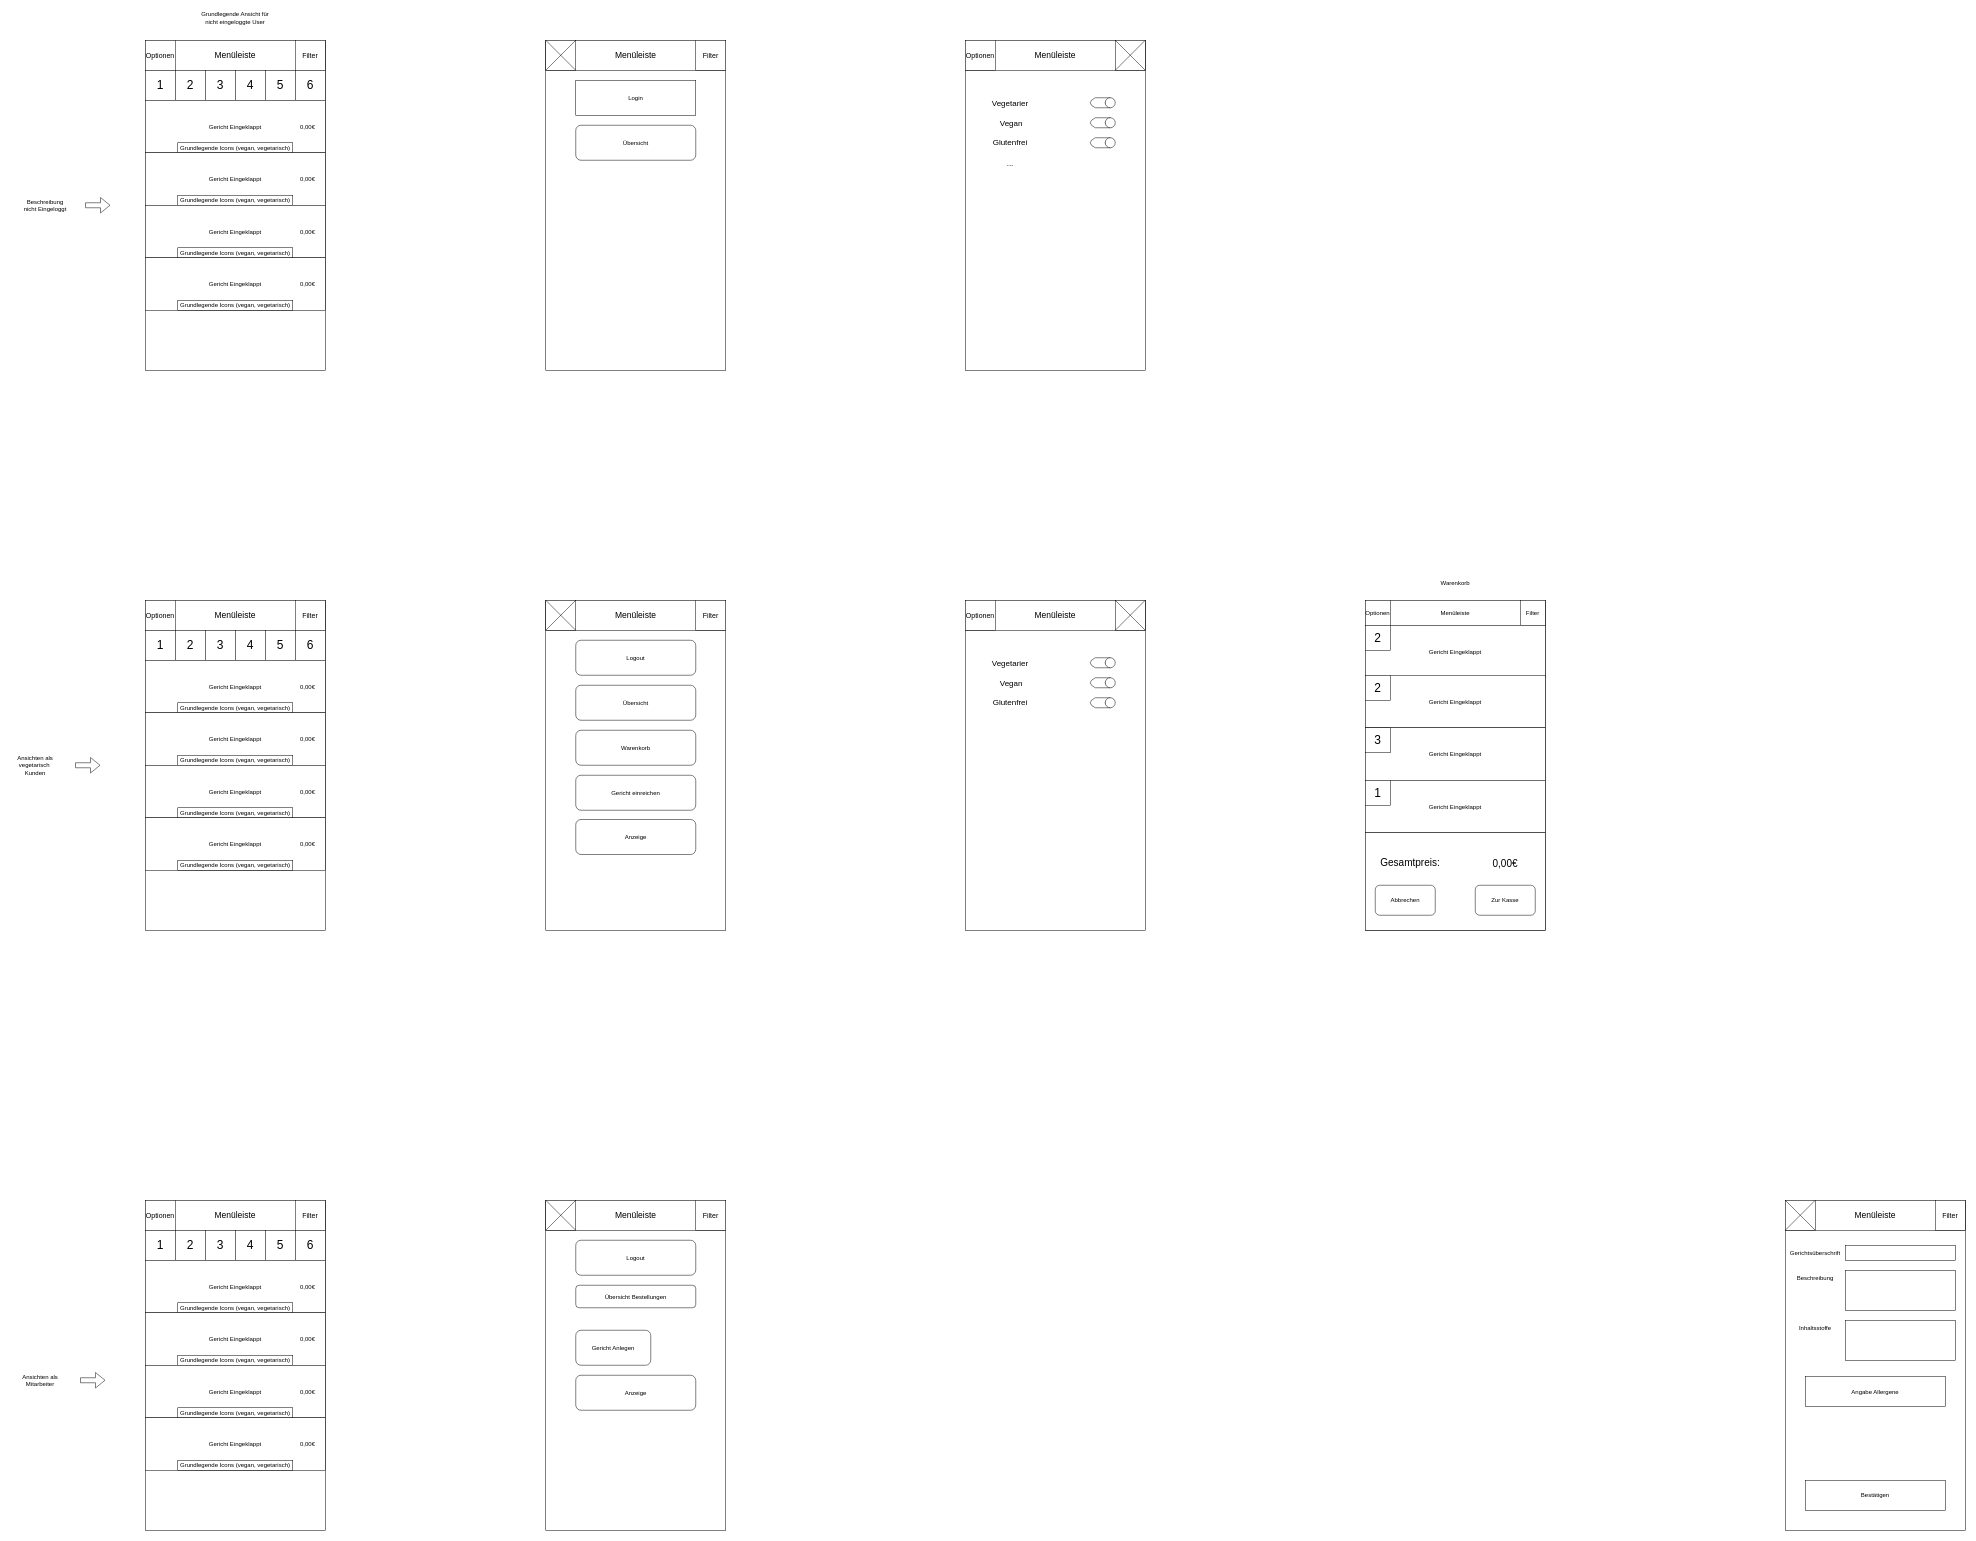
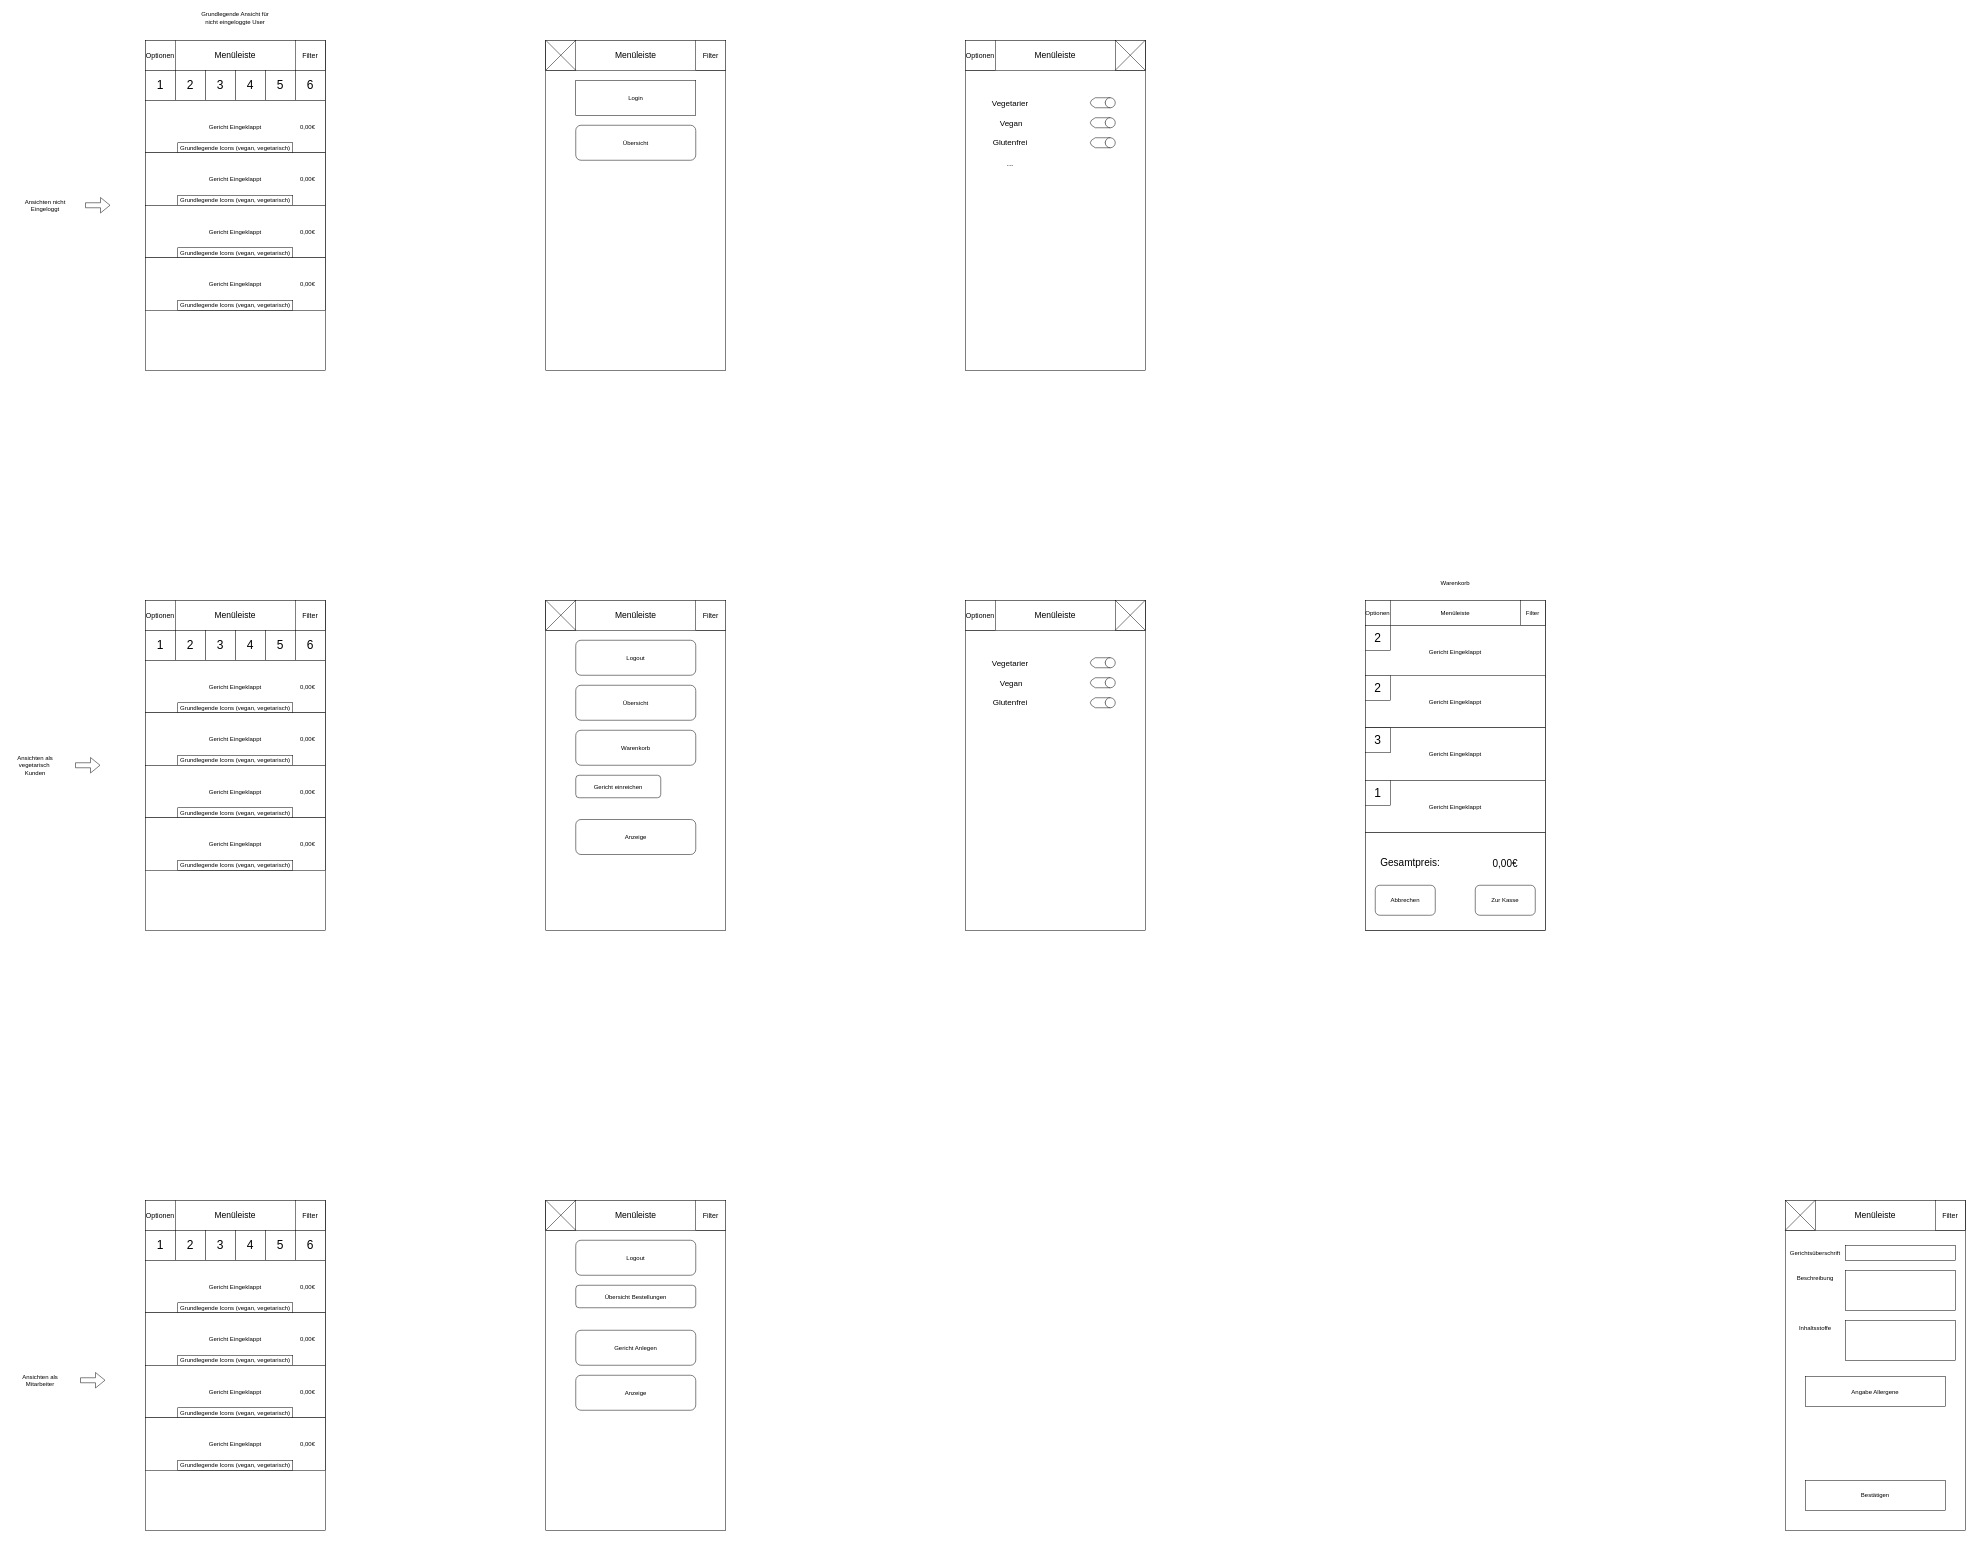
node "Beschreibung nicht Eingeloggt": label "Beschreibung nicht Eingeloggt" -> "Ansichten nicht Eingeloggt"
node "Gericht einreichen": size 120x35 -> 85x23
node "Gericht Anlegen": size 75x35 -> 120x35
